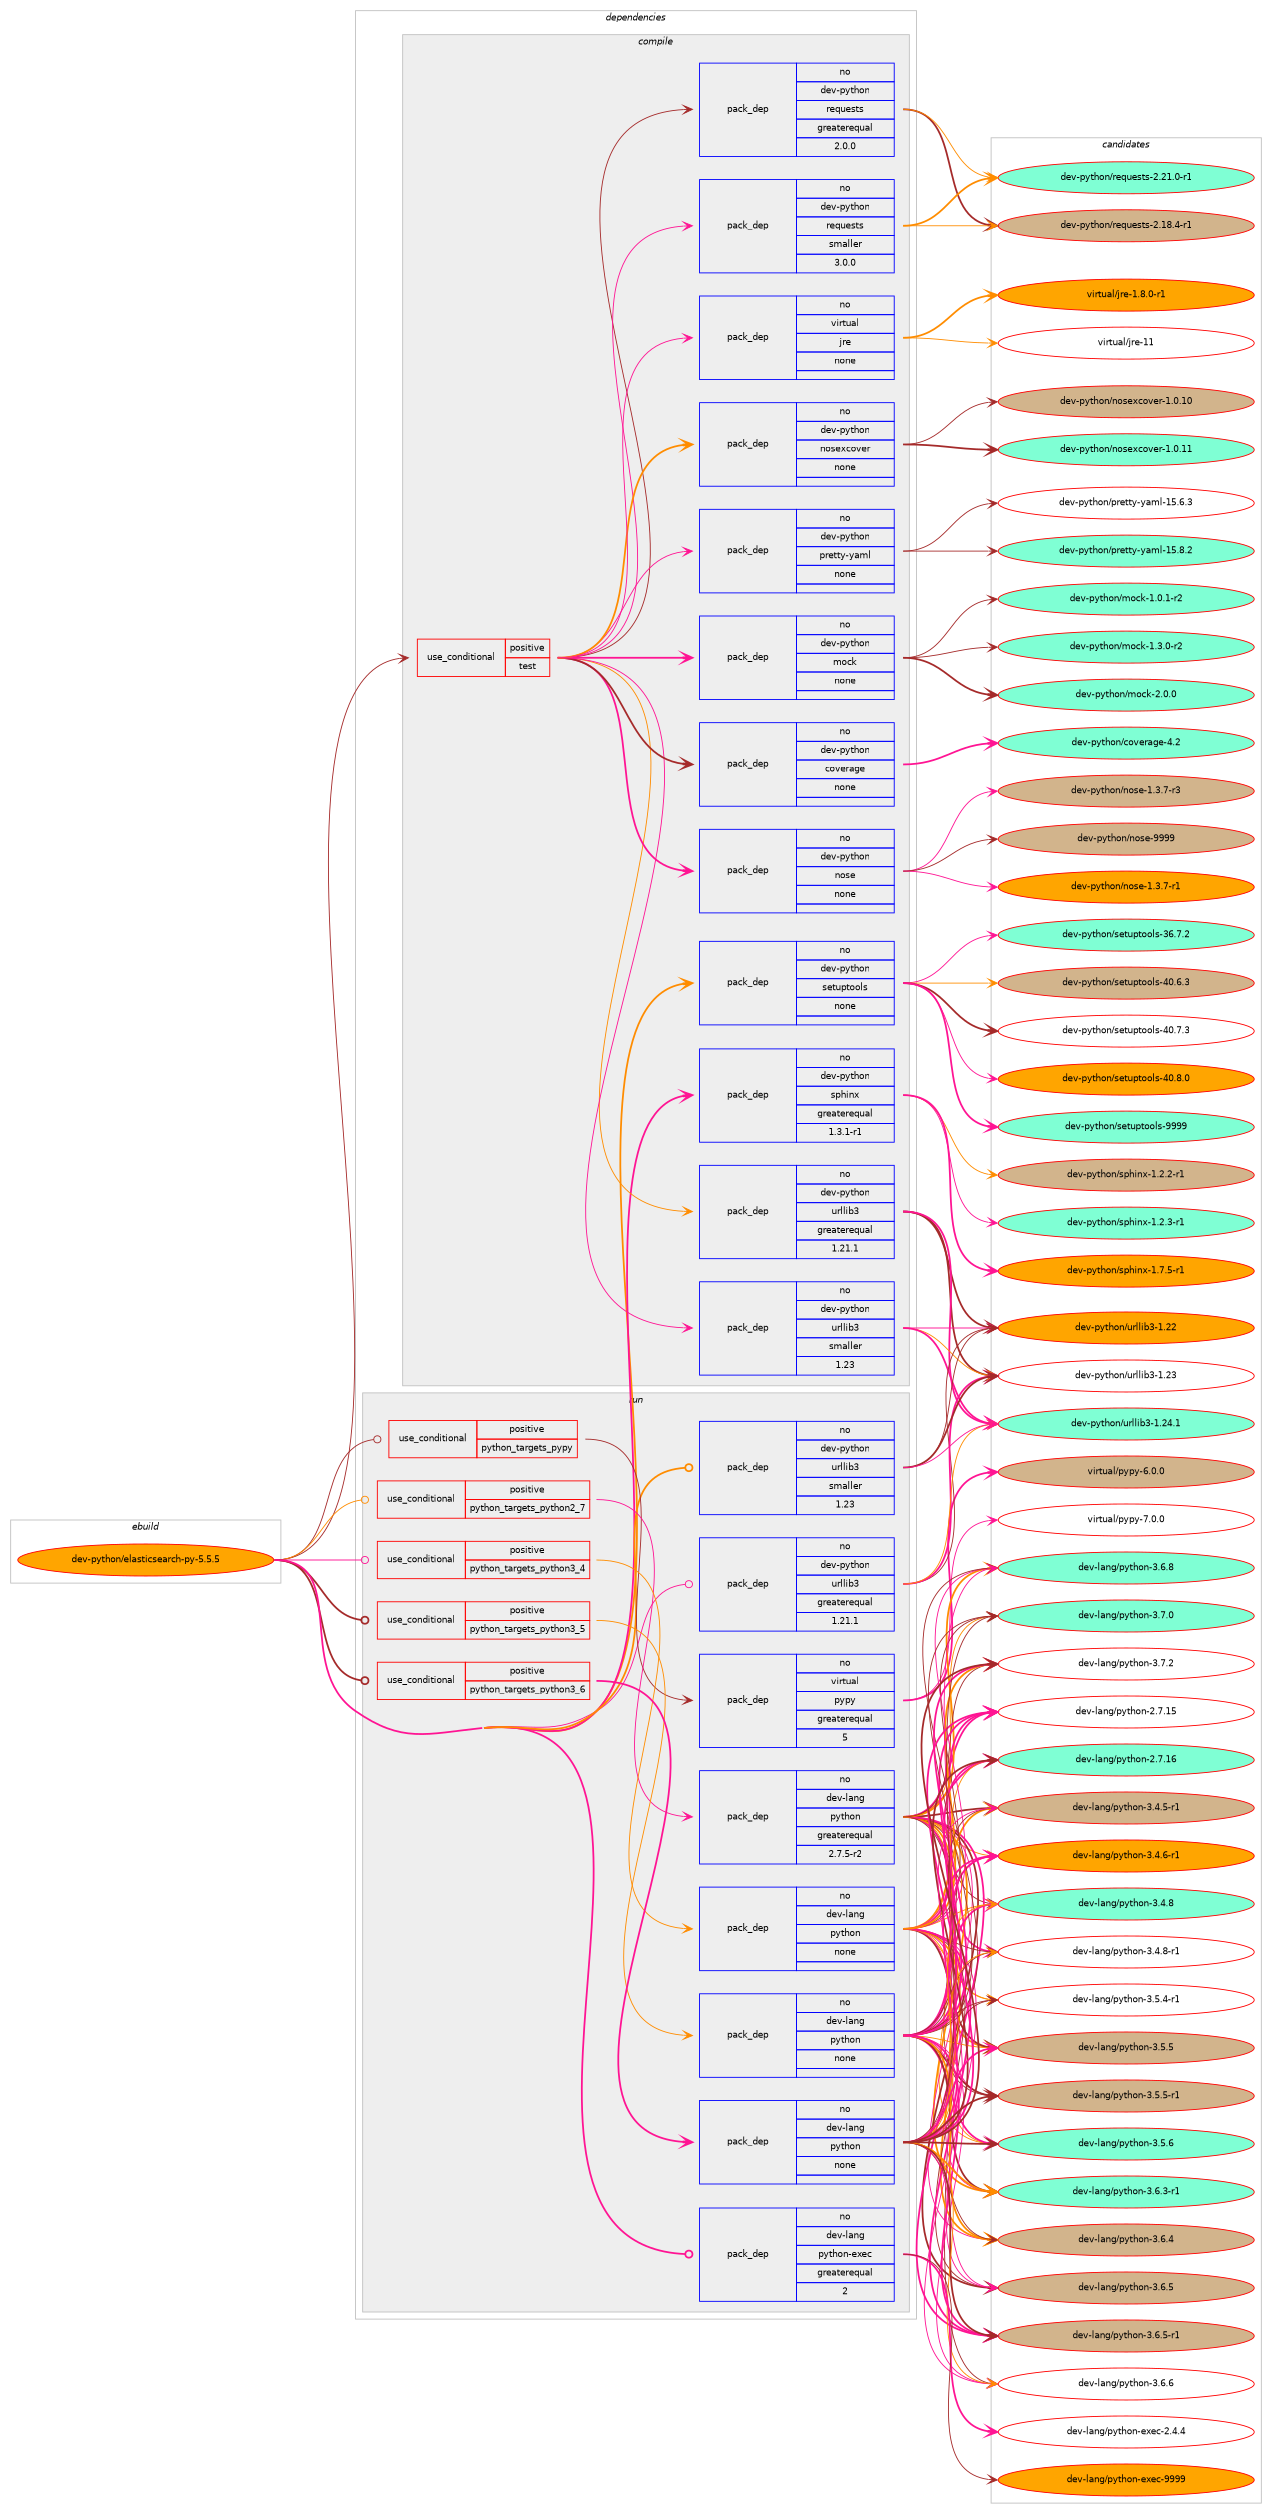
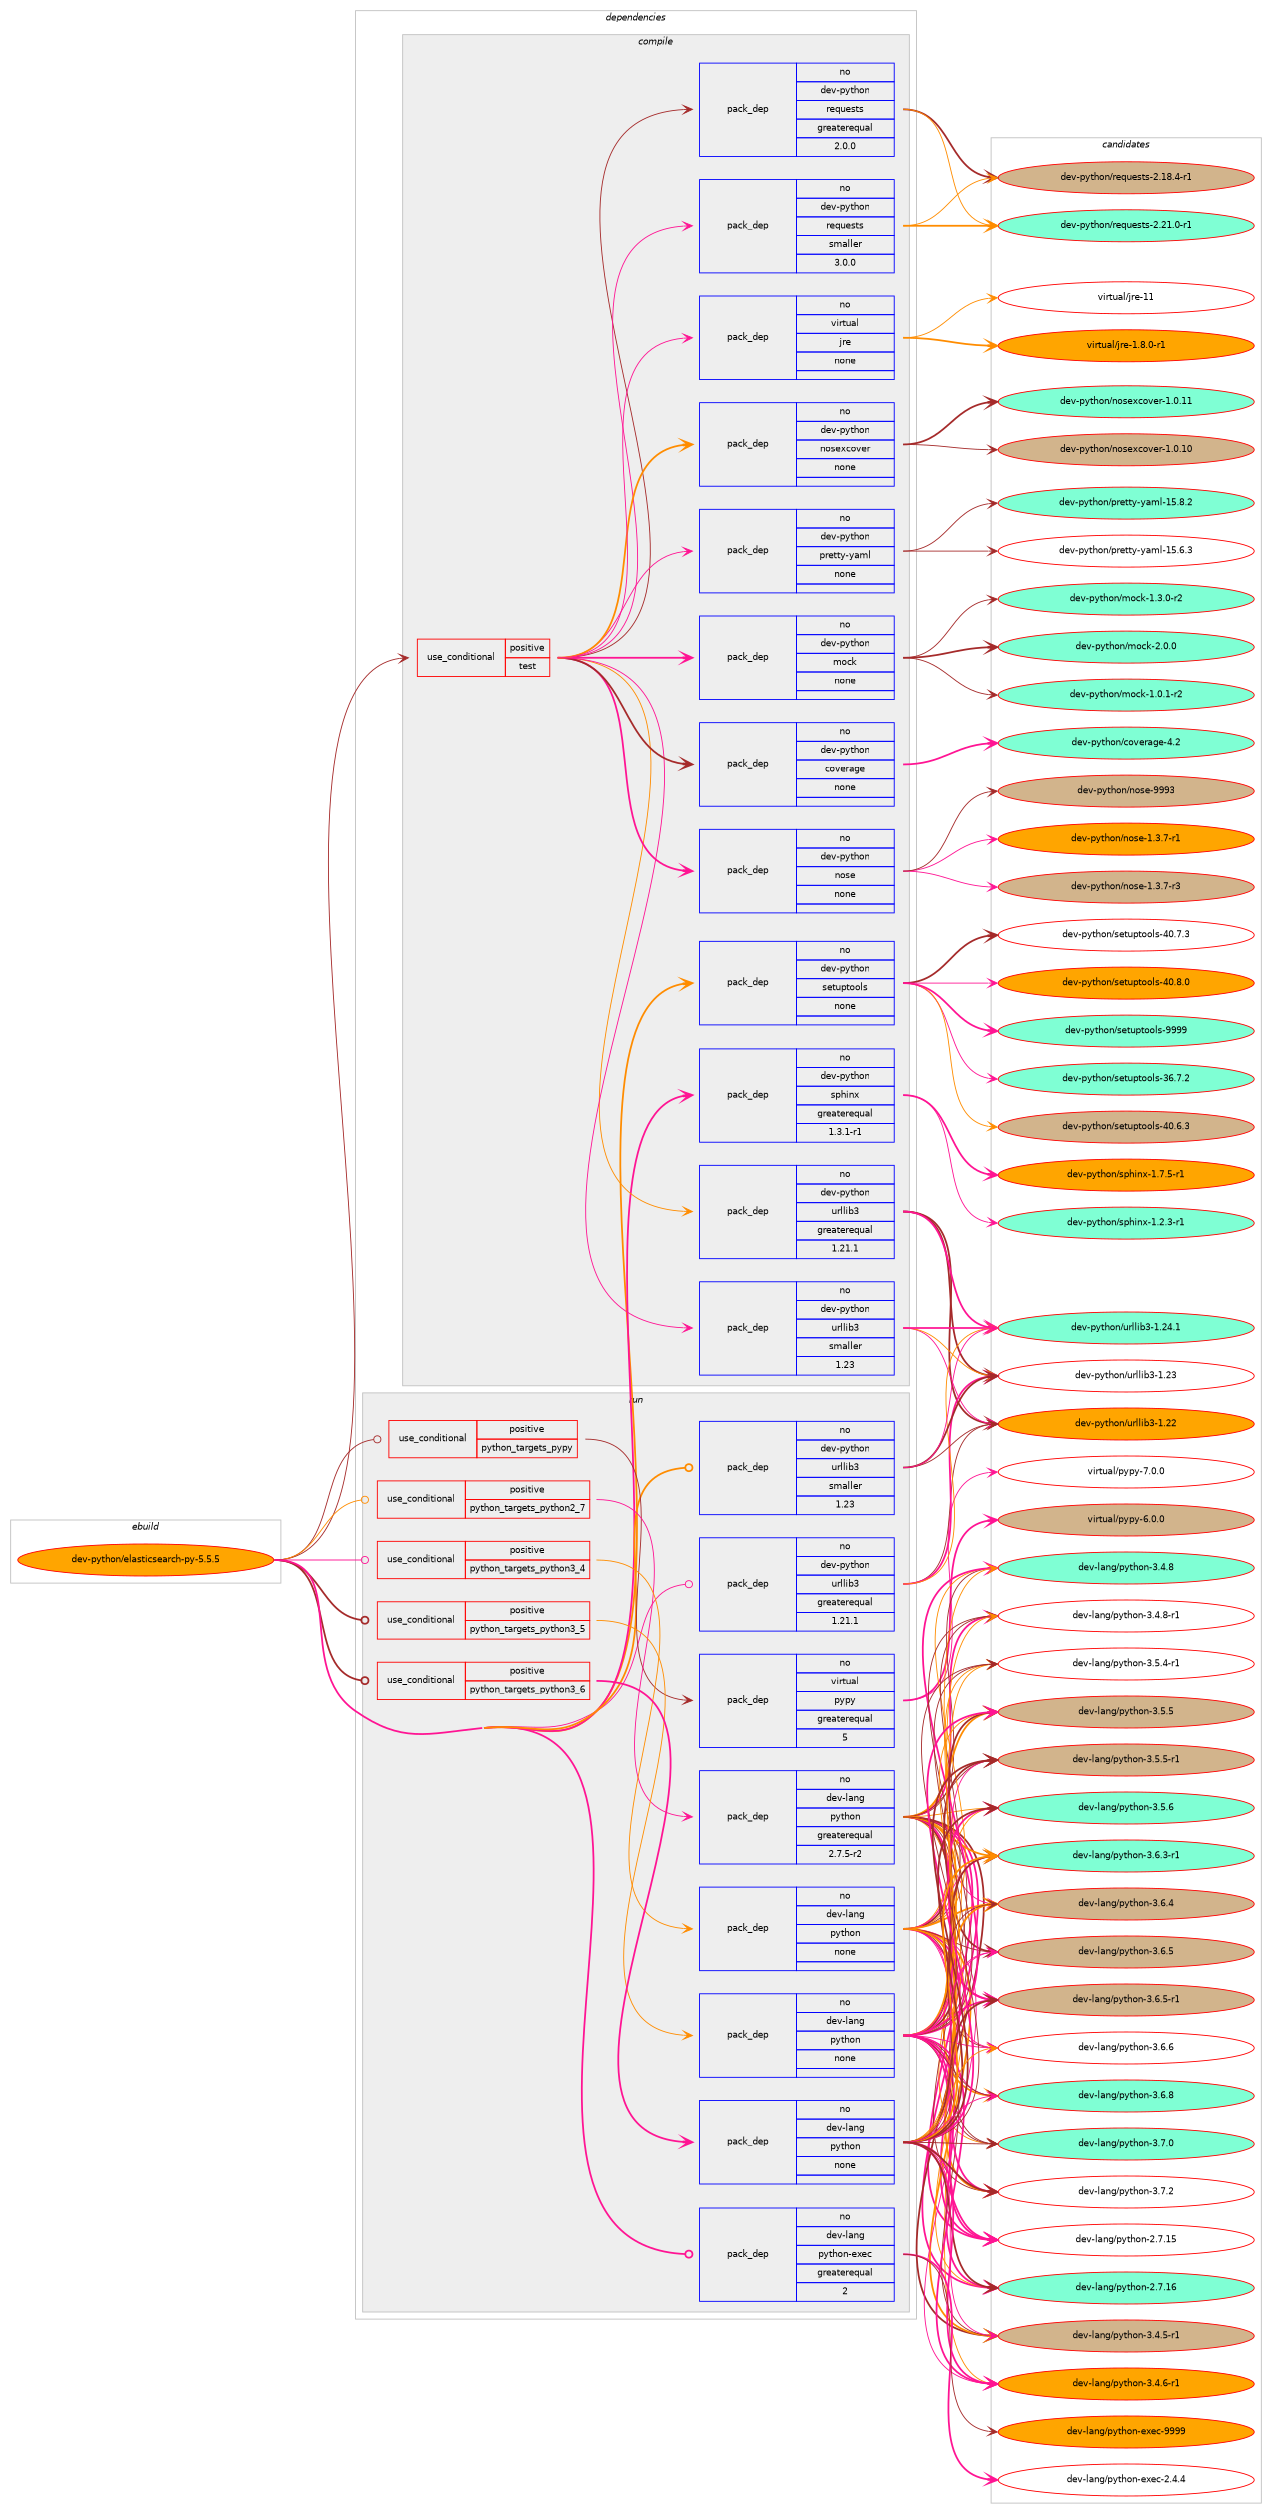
node "dev-python/nose-9999": label "dev-python/nose-9999" -> "dev-python/nose-9993"
node "dev-python/sphinx-1.2.2-r1": removed
